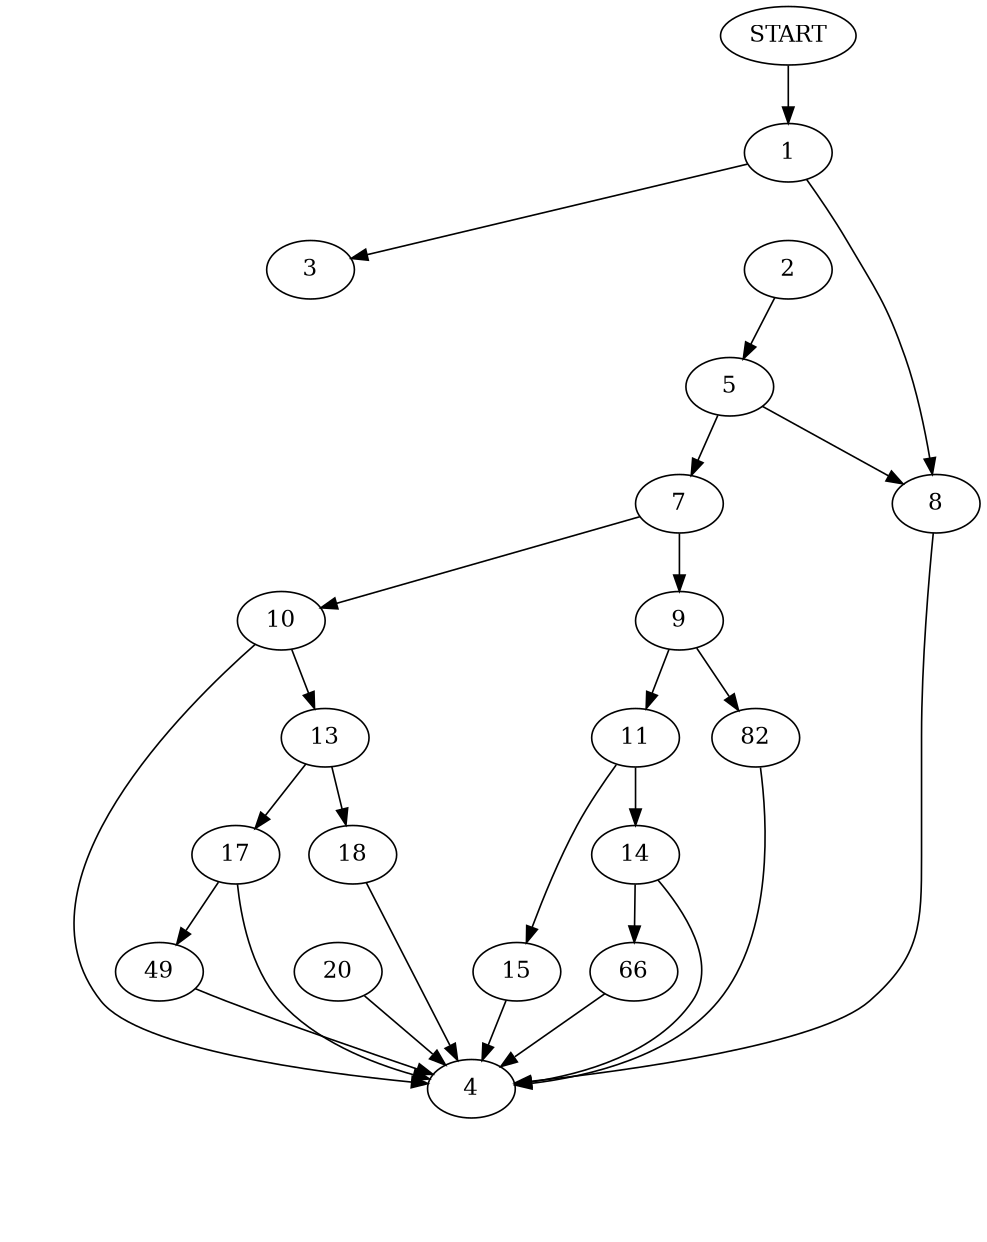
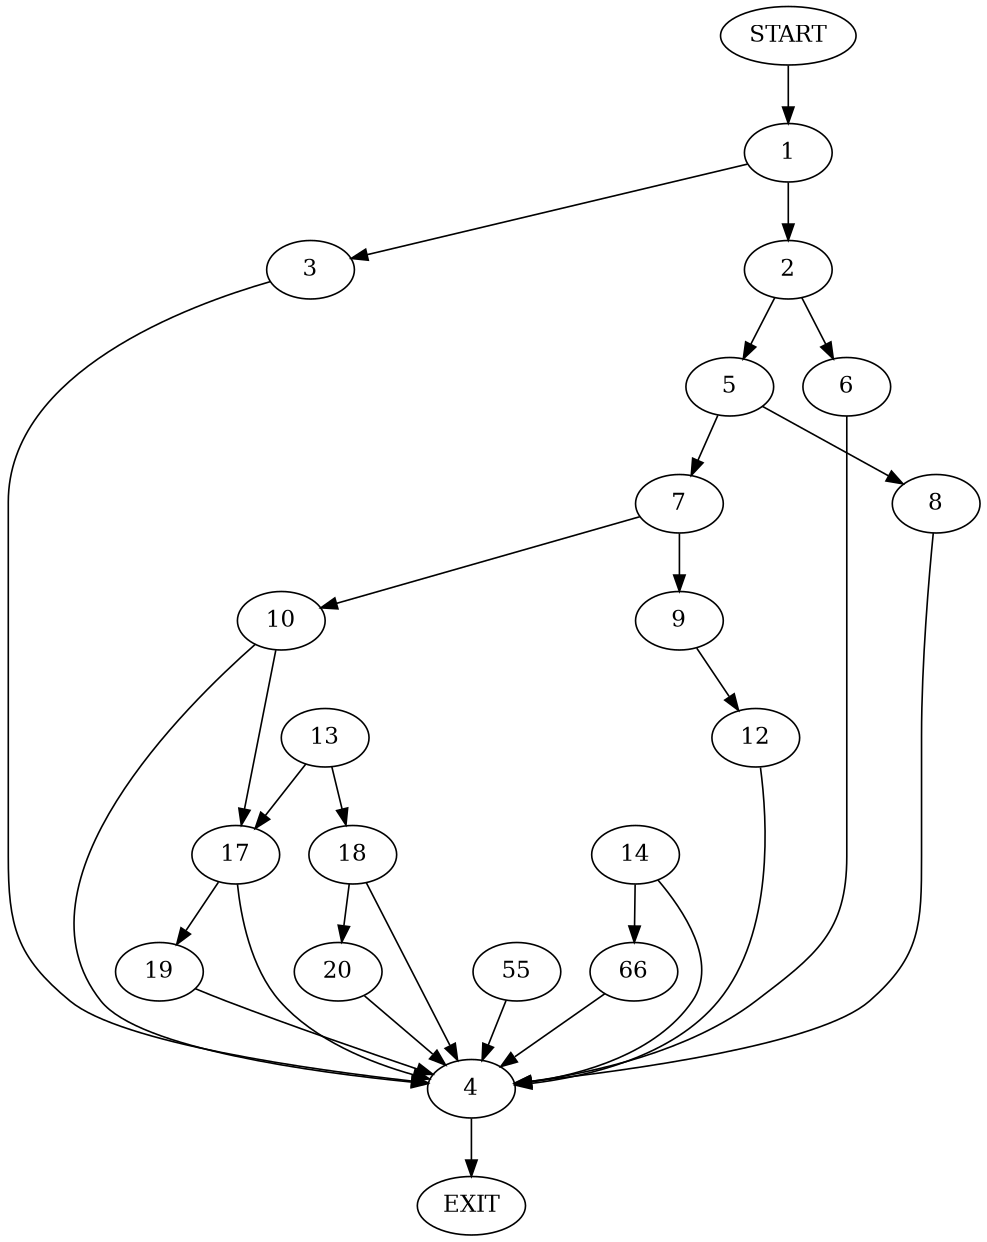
edge "1" -> "8": now "1" -> "2"
node "6": added
edge "10" -> "13": now "10" -> "17"
node "11": removed
node "82": label "82" -> "12"
edge "3" -> "4": added
edge "18" -> "20": added
node "49": label "49" -> "19"
node "15": label "15" -> "55"
node "EXIT": added
